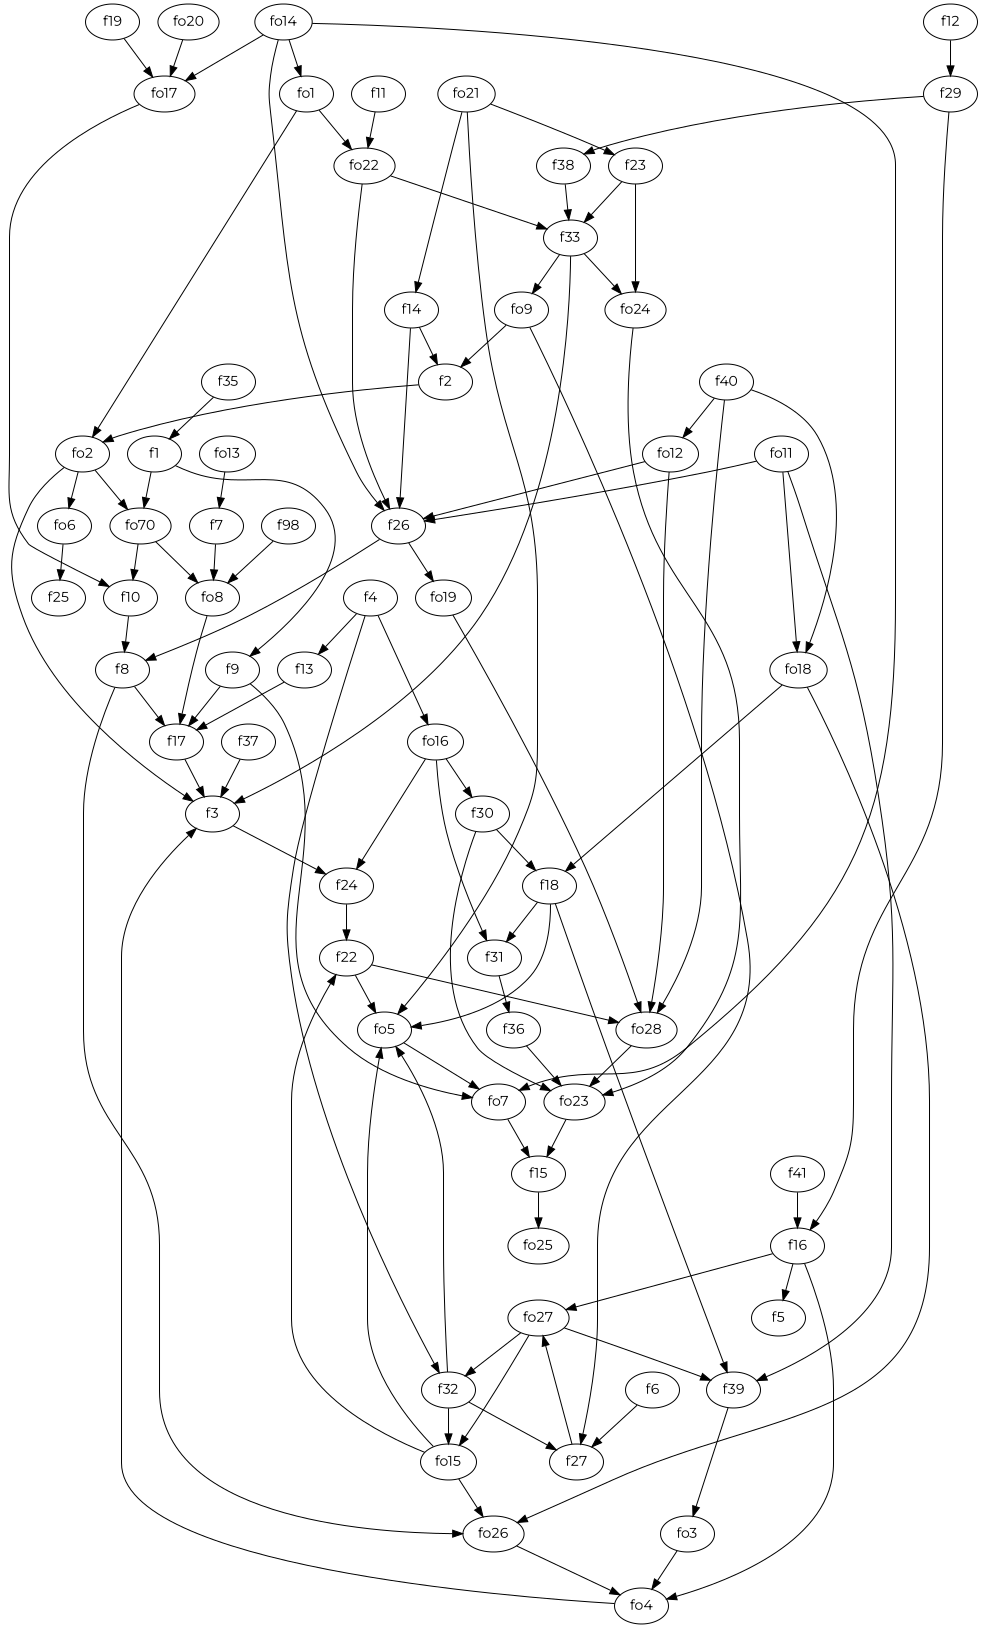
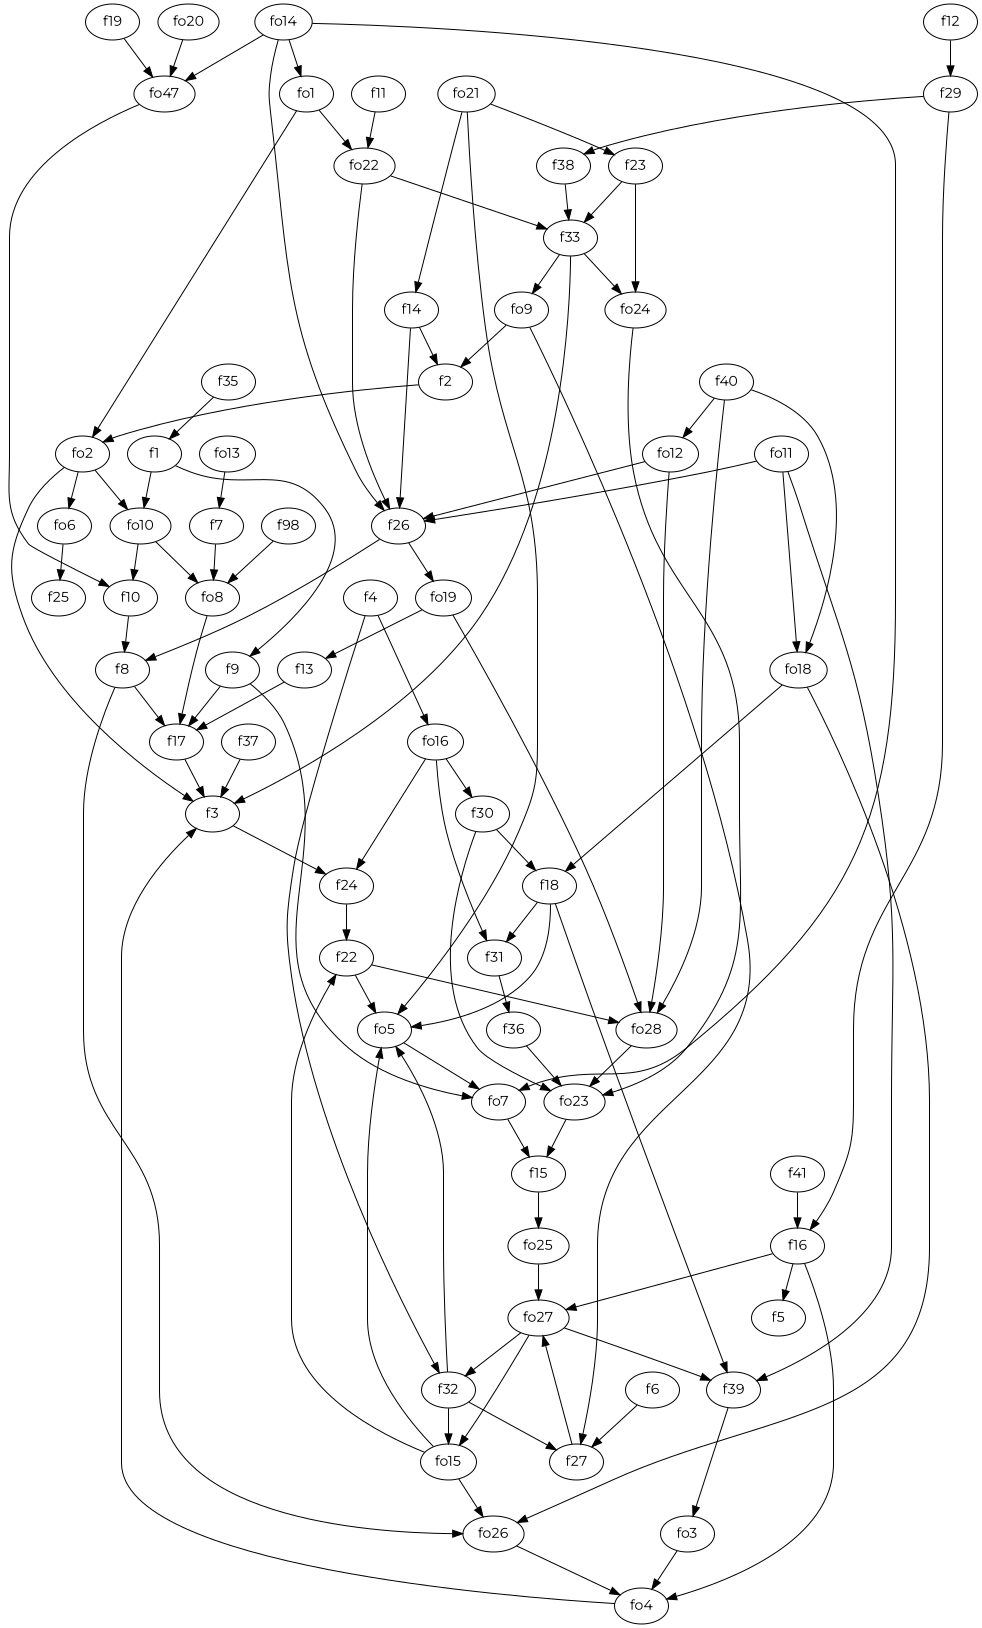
node "fo17": label "fo17" -> "fo47"
node "fo70": label "fo70" -> "fo10"
edge "f4" -> "f13": now "fo19" -> "f13"
edge "fo25" -> "fo27": added
